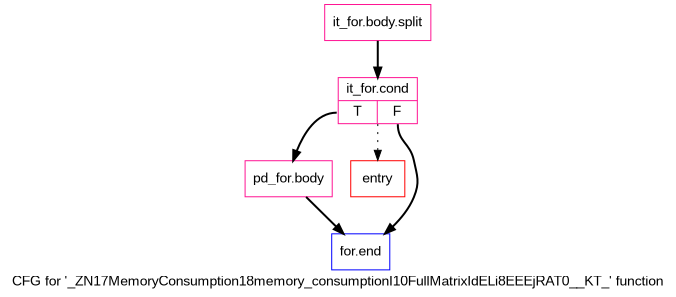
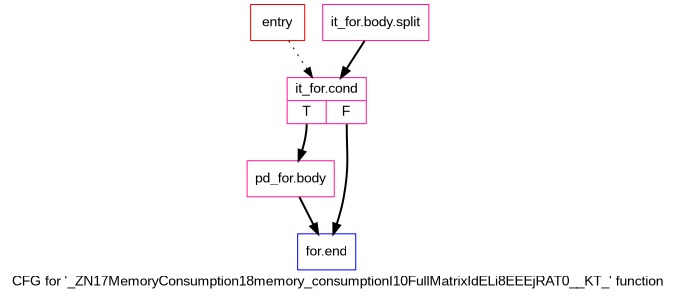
edge "it_for.cond" -> "entry": reversed
